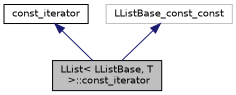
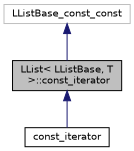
edge "LList< LListBase, T >::const_iterator" -> "const_iterator": reversed
